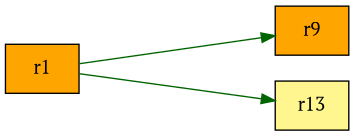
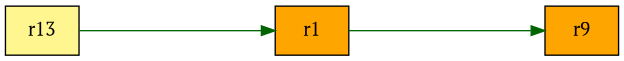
edge "r1" -> "r13": reversed
